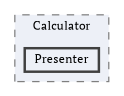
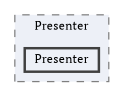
cluster "Calculator": label "Calculator" -> "Presenter"
